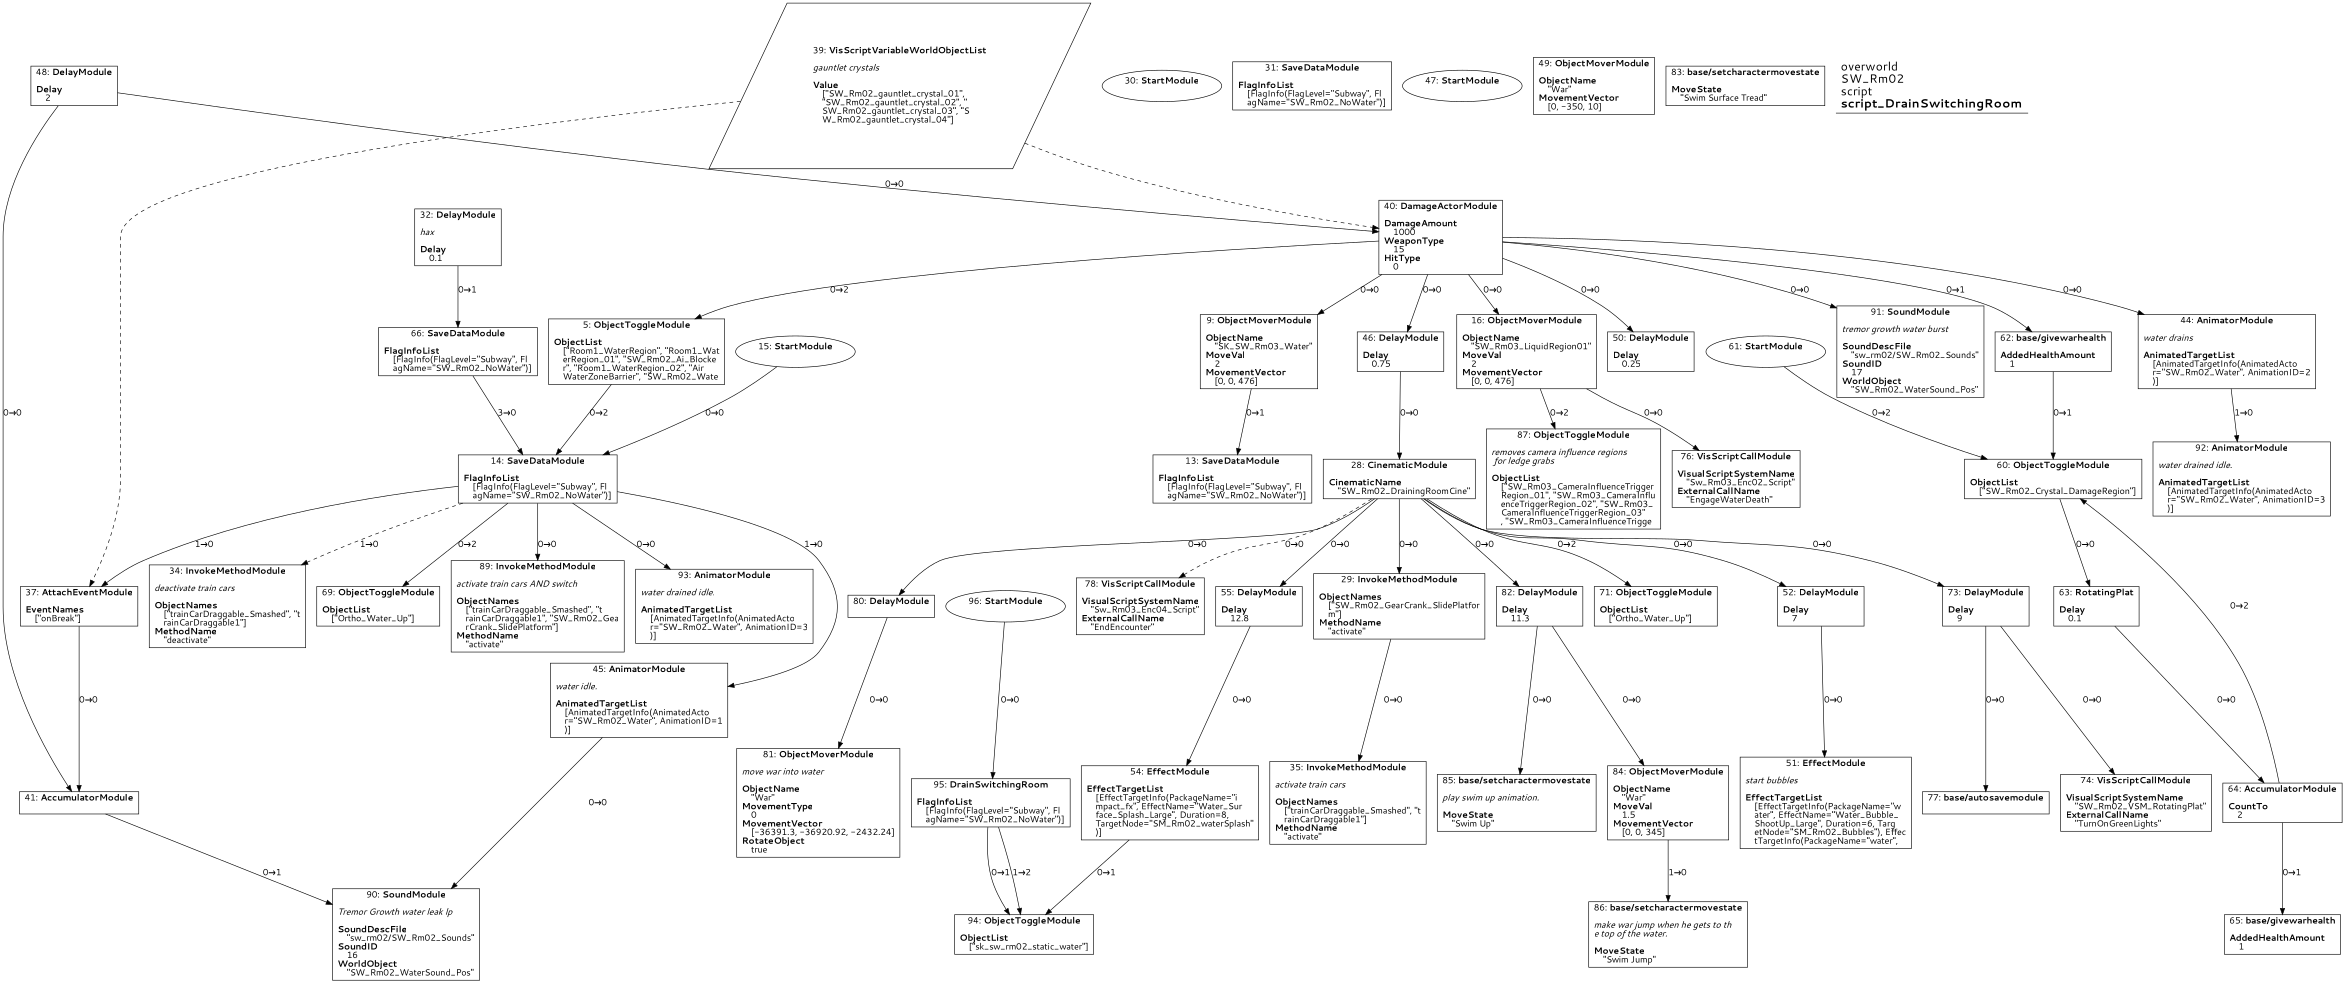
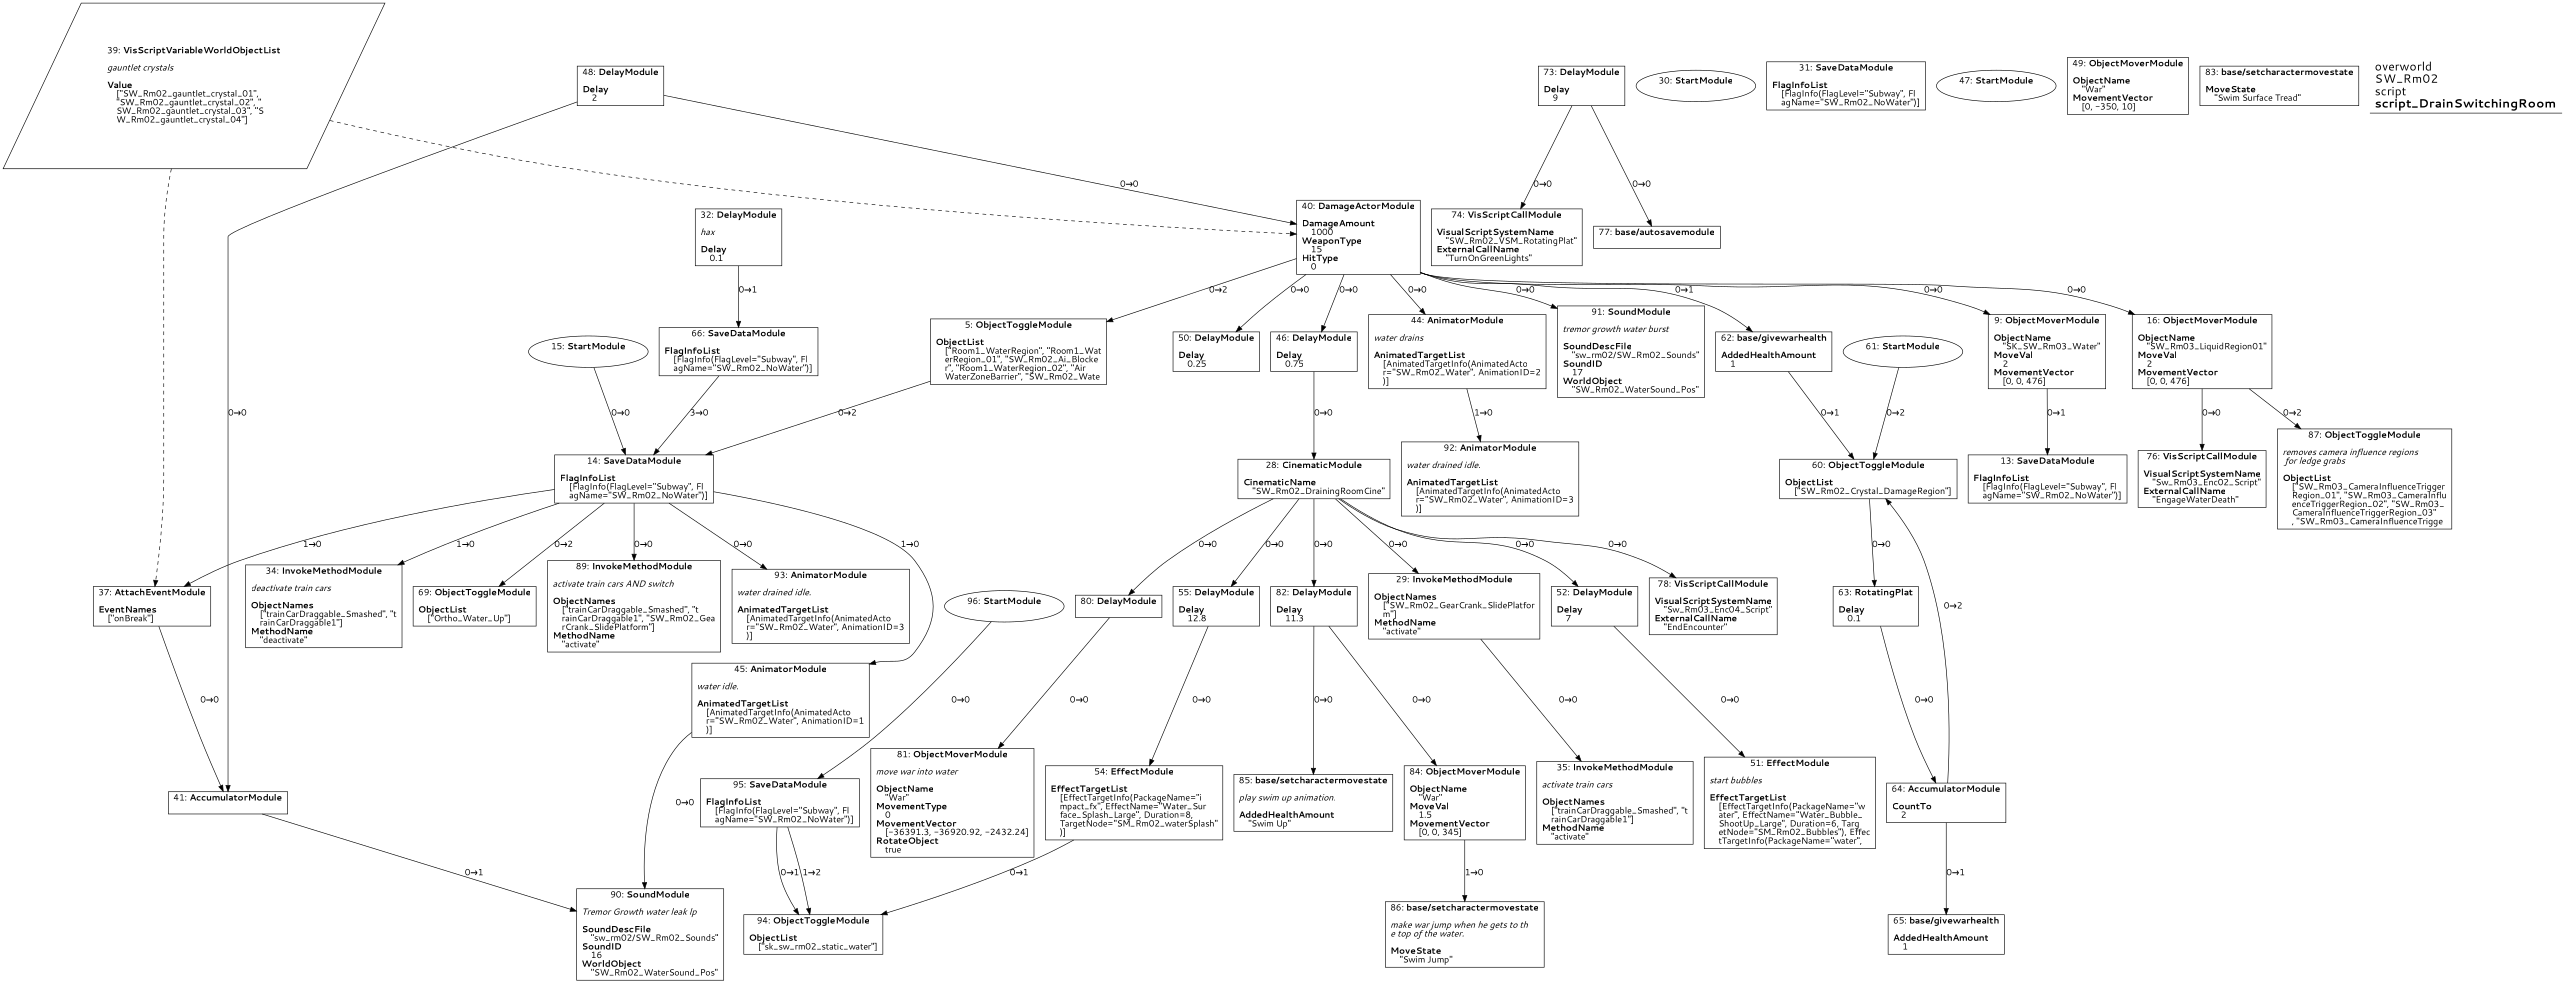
edge "14:" -> "34:": style dashed -> solid
edge "28:" -> "73:": removed, label "0→0"
edge "28:" -> "78:": style dashed -> solid
node "71:": removed
node "95:": text "DrainSwitchingRoom" -> "SaveDataModule"
node "85:": text "MoveState" -> "AddedHealthAmount"
